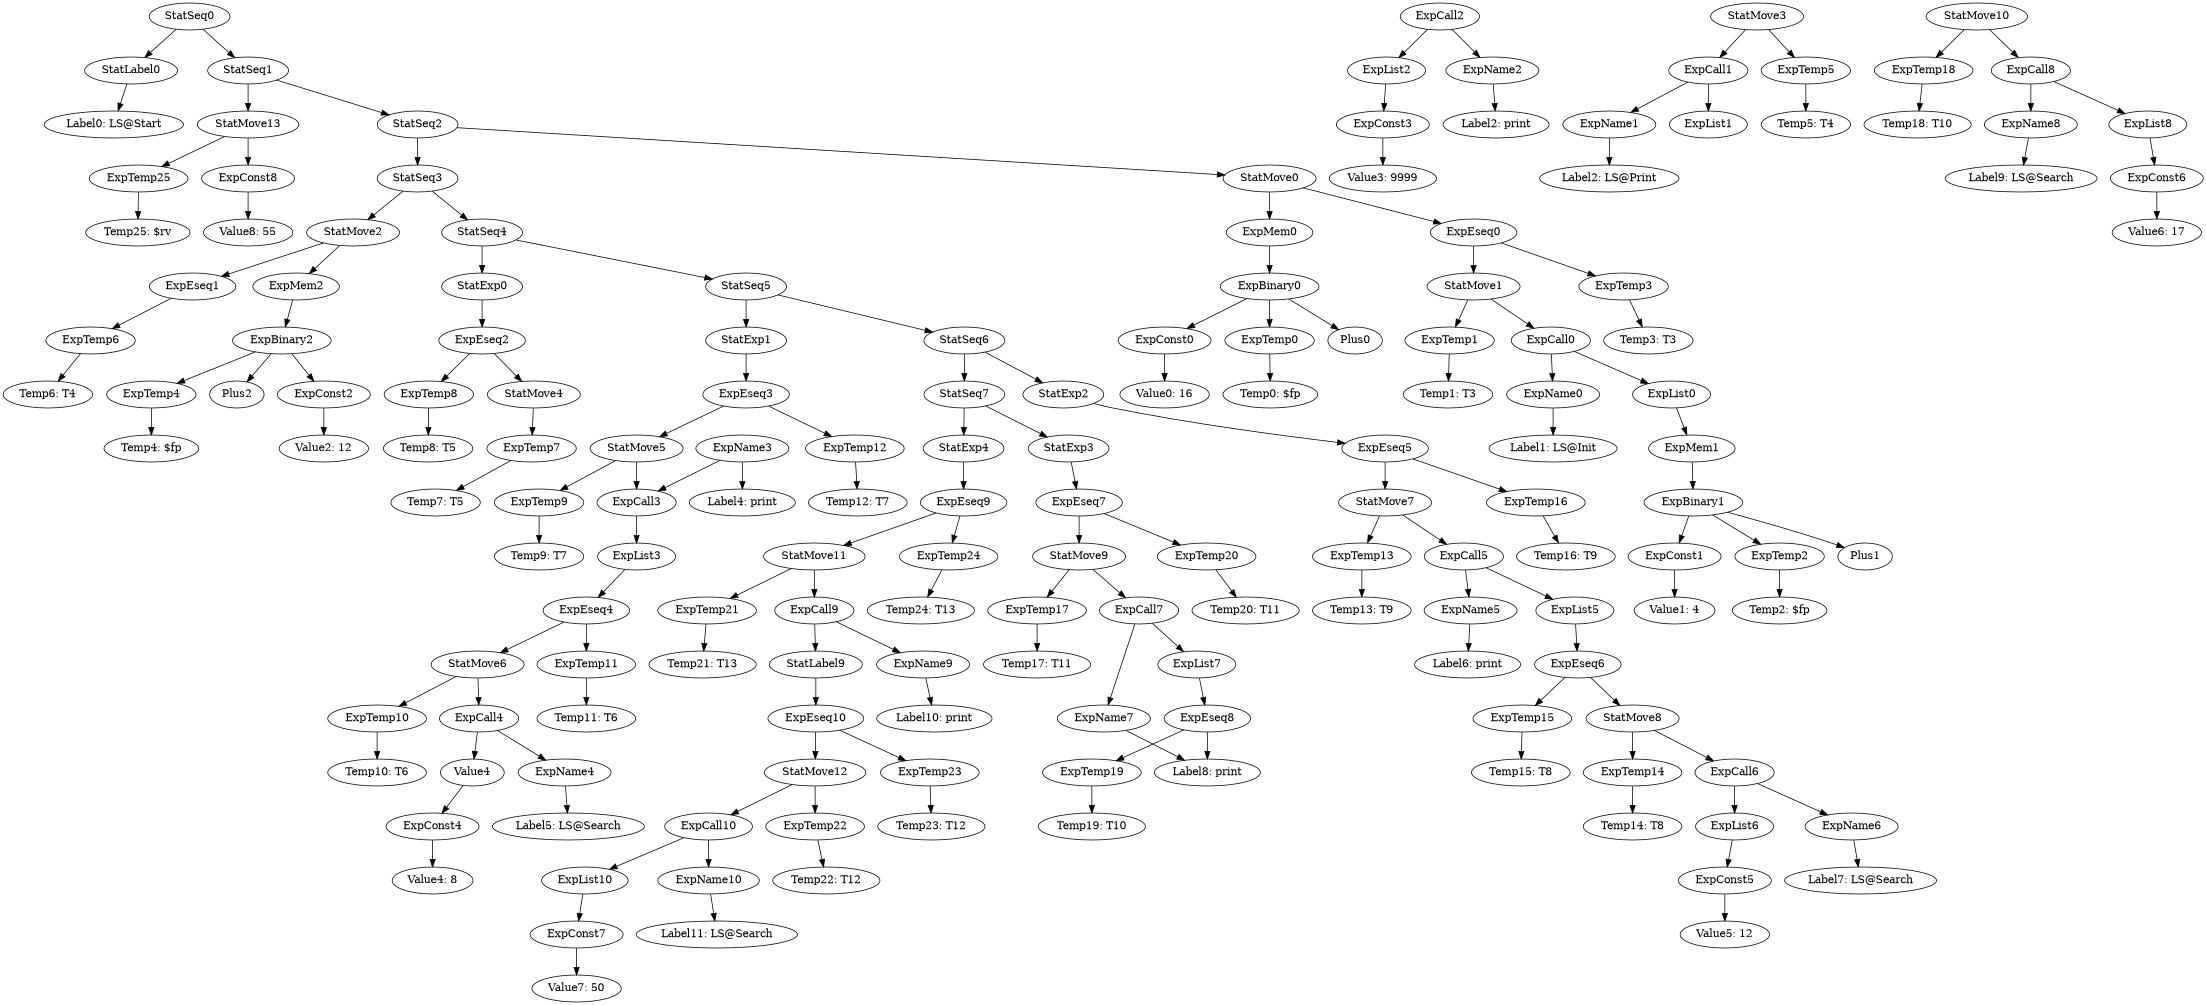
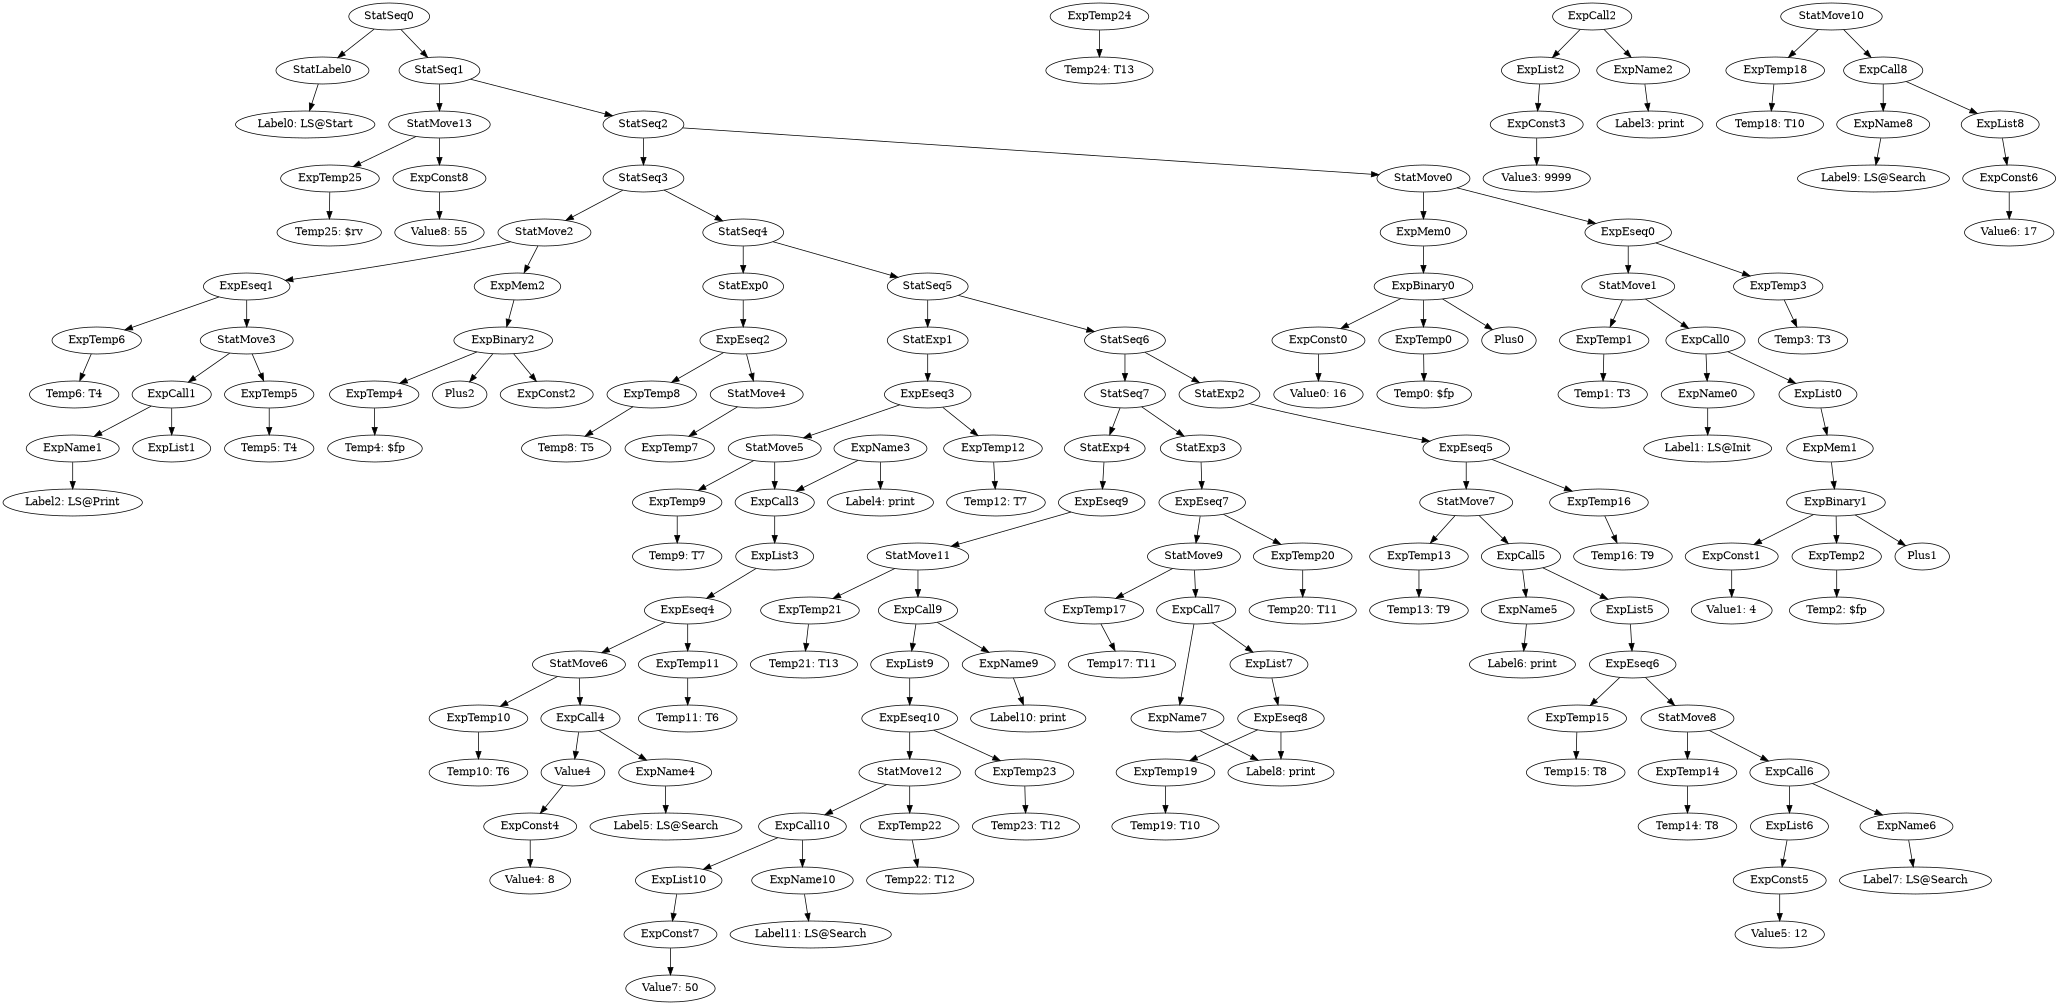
node "Label2: print": label "Label2: print" -> "Label3: print"
edge "ExpEseq1" -> "StatMove3": added
node "Value2: 12": removed
node "Temp7: T5": removed
edge "ExpEseq9" -> "ExpTemp24": removed
node "StatLabel9": label "StatLabel9" -> "ExpList9"
